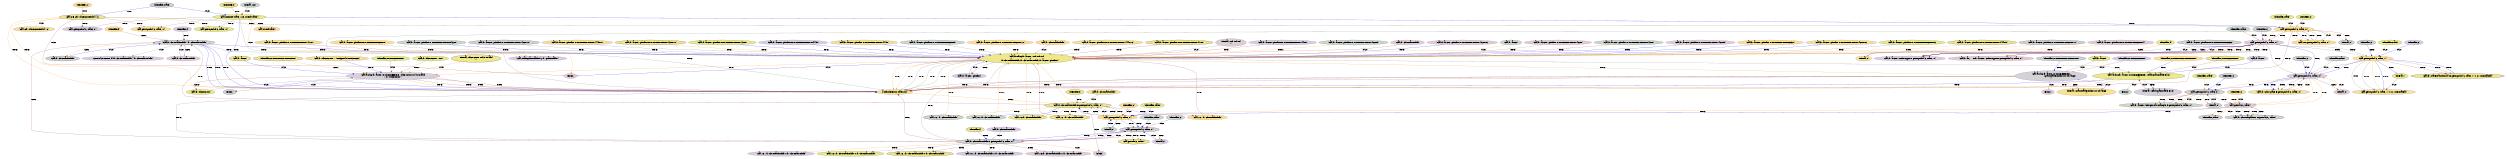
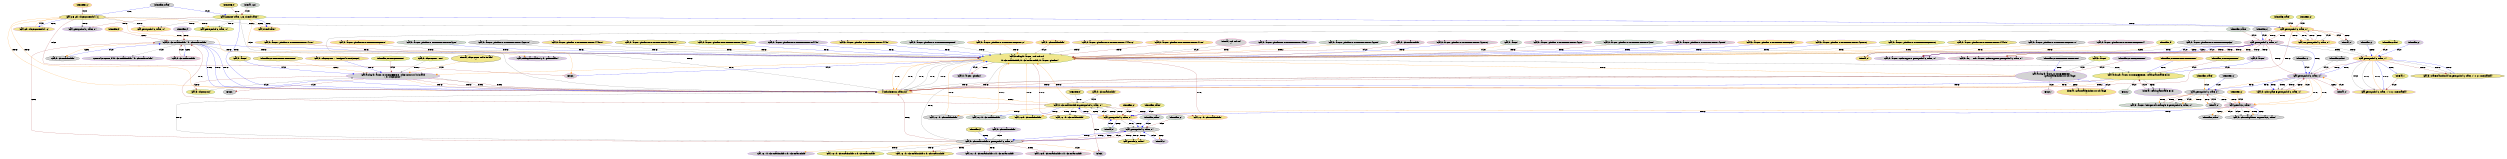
edge "(Call,c = &f->slice_context[0]->c)" -> "(Call,&f->slice_context[0]->c)": added, label "CFG:"
edge "(Call,memset(state, 128, sizeof(state)))" -> "(Call,sizeof(state))": added, label "CFG:"
node "(Call,f->avctx->pix_fmt = AV_PIX_FMT_YUV410P)": color black -> deeppink
edge "(Call,f->avctx->pix_fmt = AV_PIX_FMT_YUV411P)" -> "(Call,read_quant_tables(c, f->quant_table))": now "(Call,c = &f->slice_context[0]->c)" -> "(Call,read_quant_tables(c, f->quant_table))"
